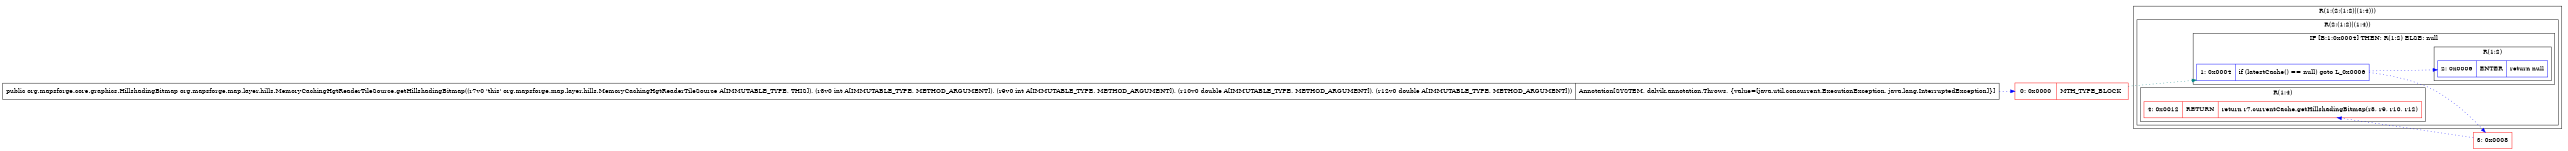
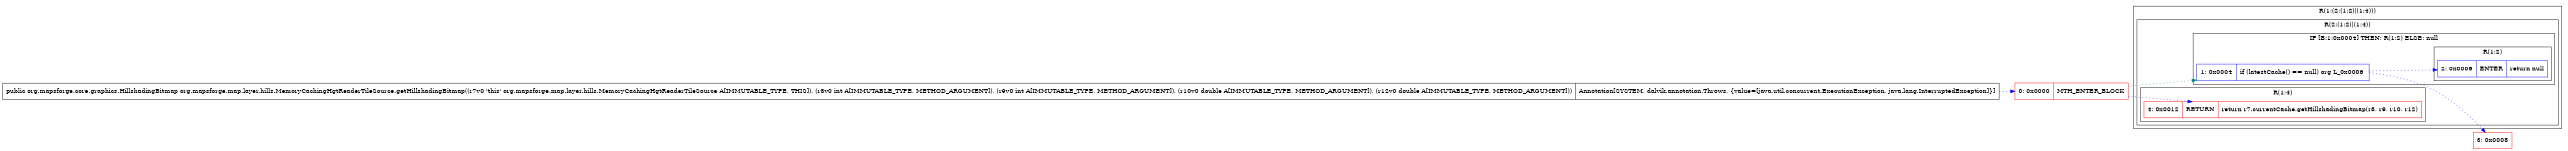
node "1: 0x0004": text "if (latestCache() == null) goto L_0x0006" -> "if (latestCache() == null) org L_0x0006"
node "0: 0x0000": text "MTH_TYPE_BLOCK" -> "MTH_ENTER_BLOCK"
edge "3: 0x0008" -> "4: 0x0012": now "0: 0x0000" -> "4: 0x0012"
